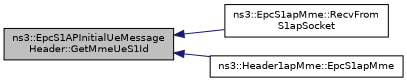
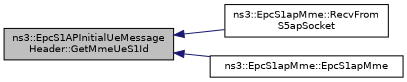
node "ns3::EpcS1apMme::RecvFrom S1apSocket": label "ns3::EpcS1apMme::RecvFrom S1apSocket" -> "ns3::EpcS1apMme::RecvFrom S5apSocket"
node "ns3::Header1apMme::EpcS1apMme": label "ns3::Header1apMme::EpcS1apMme" -> "ns3::EpcS1apMme::EpcS1apMme"
